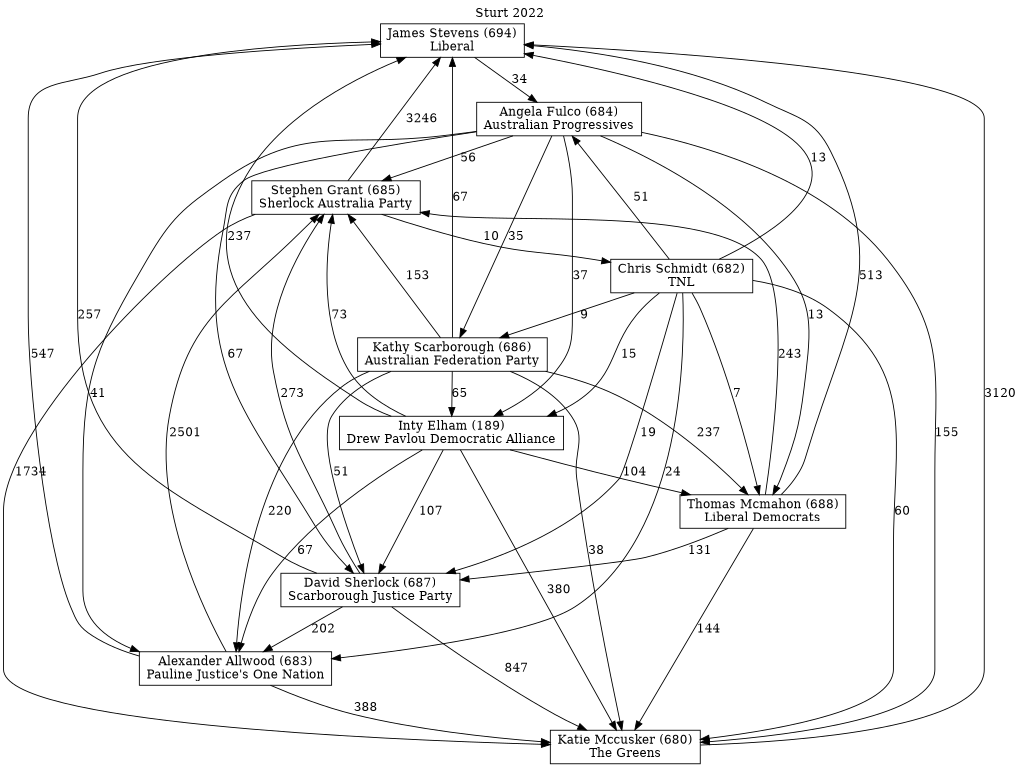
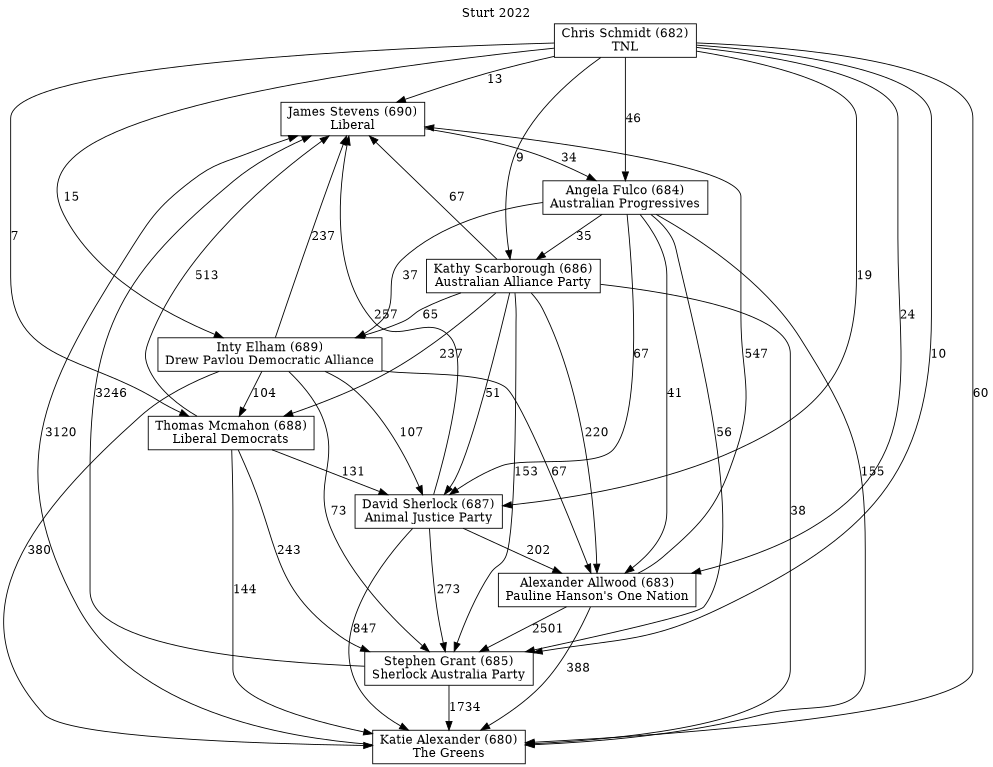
node "James Stevens (694) Liberal": label "James Stevens (694) Liberal" -> "James Stevens (690) Liberal"
edge "Chris Schmidt (682) TNL" -> "Angela Fulco (684) Australian Progressives": label "51" -> "46"
edge "Stephen Grant (685) Sherlock Australia Party" -> "Chris Schmidt (682) TNL": reversed
edge "Angela Fulco (684) Australian Progressives" -> "Thomas Mcmahon (688) Liberal Democrats": removed, label "13"
node "Kathy Scarborough (686) Australian Federation Party": label "Kathy Scarborough (686) Australian Federation Party" -> "Kathy Scarborough (686) Australian Alliance Party"
node "Inty Elham (189) Drew Pavlou Democratic Alliance": label "Inty Elham (189) Drew Pavlou Democratic Alliance" -> "Inty Elham (689) Drew Pavlou Democratic Alliance"
node "David Sherlock (687) Scarborough Justice Party": label "David Sherlock (687) Scarborough Justice Party" -> "David Sherlock (687) Animal Justice Party"
node "Alexander Allwood (683) Pauline Justice's One Nation": label "Alexander Allwood (683) Pauline Justice's One Nation" -> "Alexander Allwood (683) Pauline Hanson's One Nation"
node "Katie Mccusker (680) The Greens": label "Katie Mccusker (680) The Greens" -> "Katie Alexander (680) The Greens"
